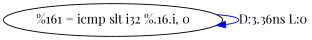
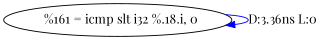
node "%161 = icmp slt i32 %.16.i, 0": label "%161 = icmp slt i32 %.16.i, 0" -> "%161 = icmp slt i32 %.18.i, 0"
